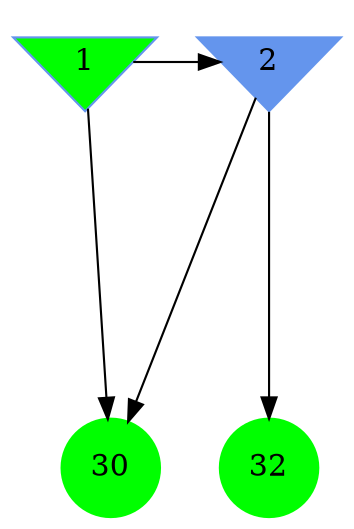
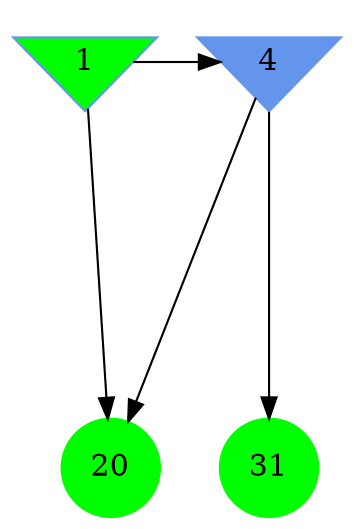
node "2": label "2" -> "4"
node "30": label "30" -> "20"
node "32": label "32" -> "31"
